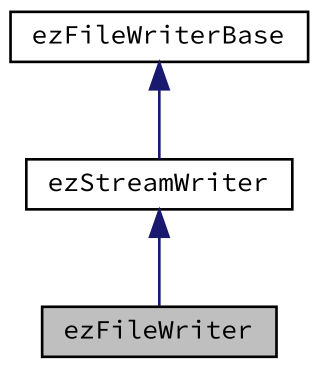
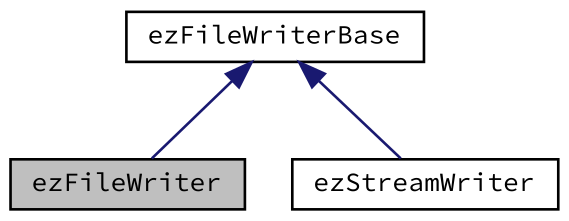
edge "ezFileWriter" -> "ezStreamWriter": now "ezFileWriter" -> "ezFileWriterBase"
